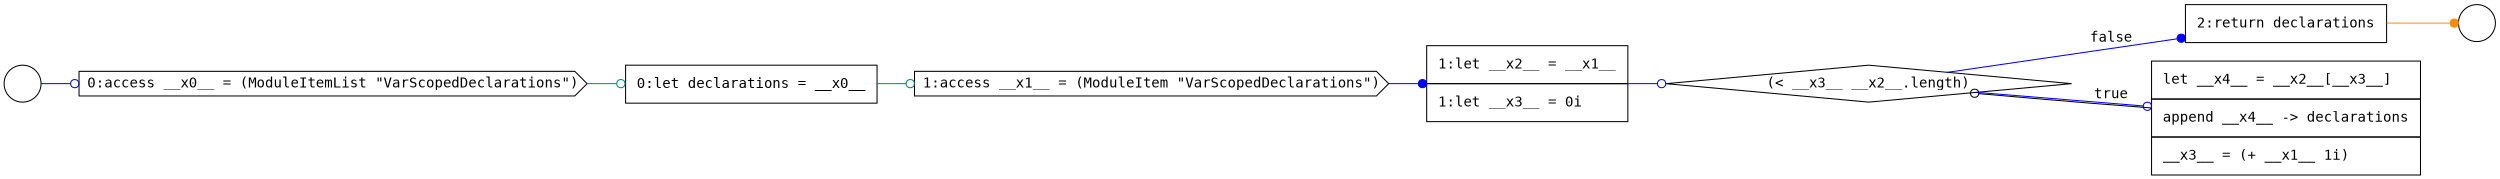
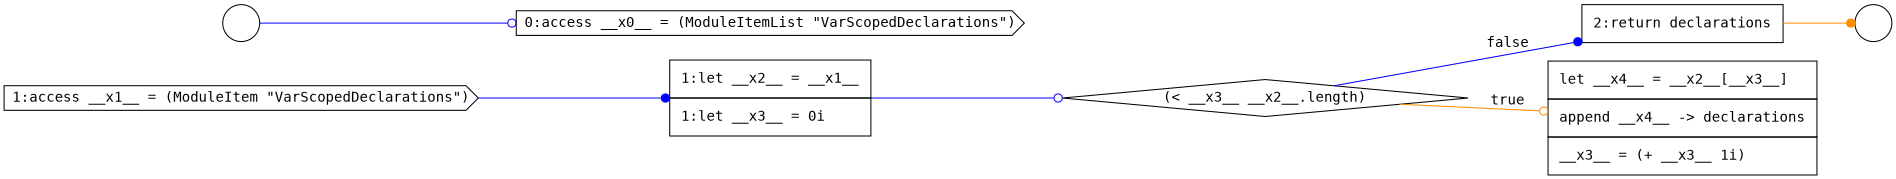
node "0:let declarations = __x0__": removed
edge "(< __x3__ __x2__.length)" -> "let __x4__ = __x2__[__x3__]": color blue -> darkorange
edge "let __x4__ = __x2__[__x3__]" -> "(< __x3__ __x2__.length)": removed
node "let __x4__ = __x2__[__x3__]": text "__x3__ = (+ __x1__ 1i)" -> "__x3__ = (+ __x3__ 1i)"
